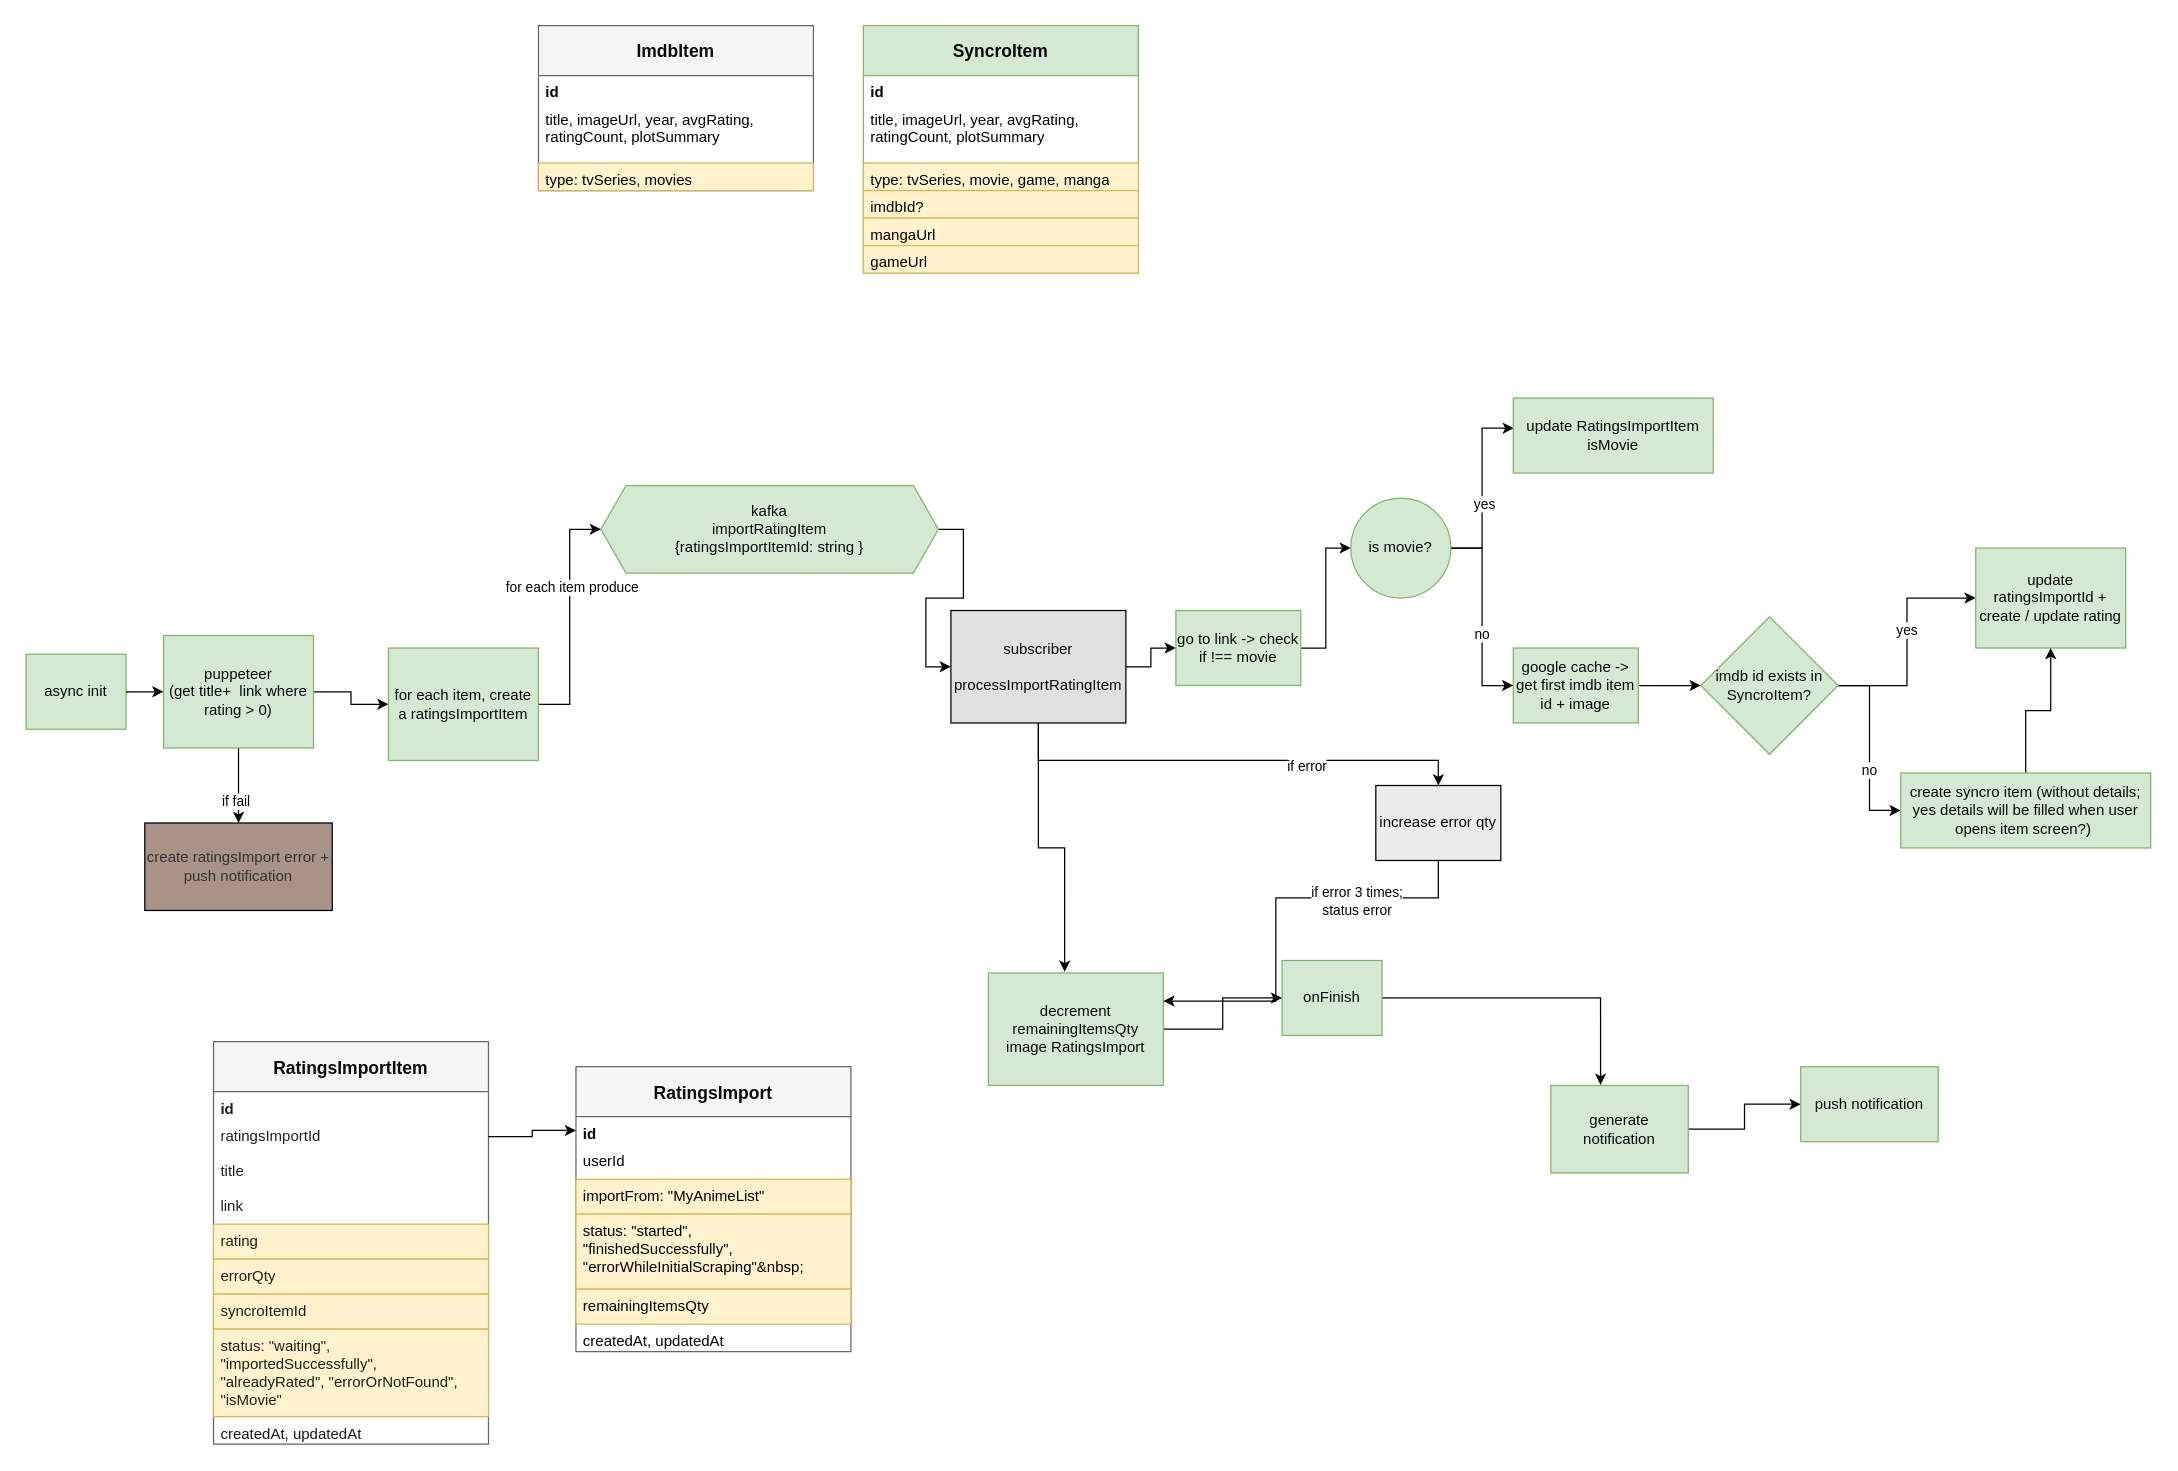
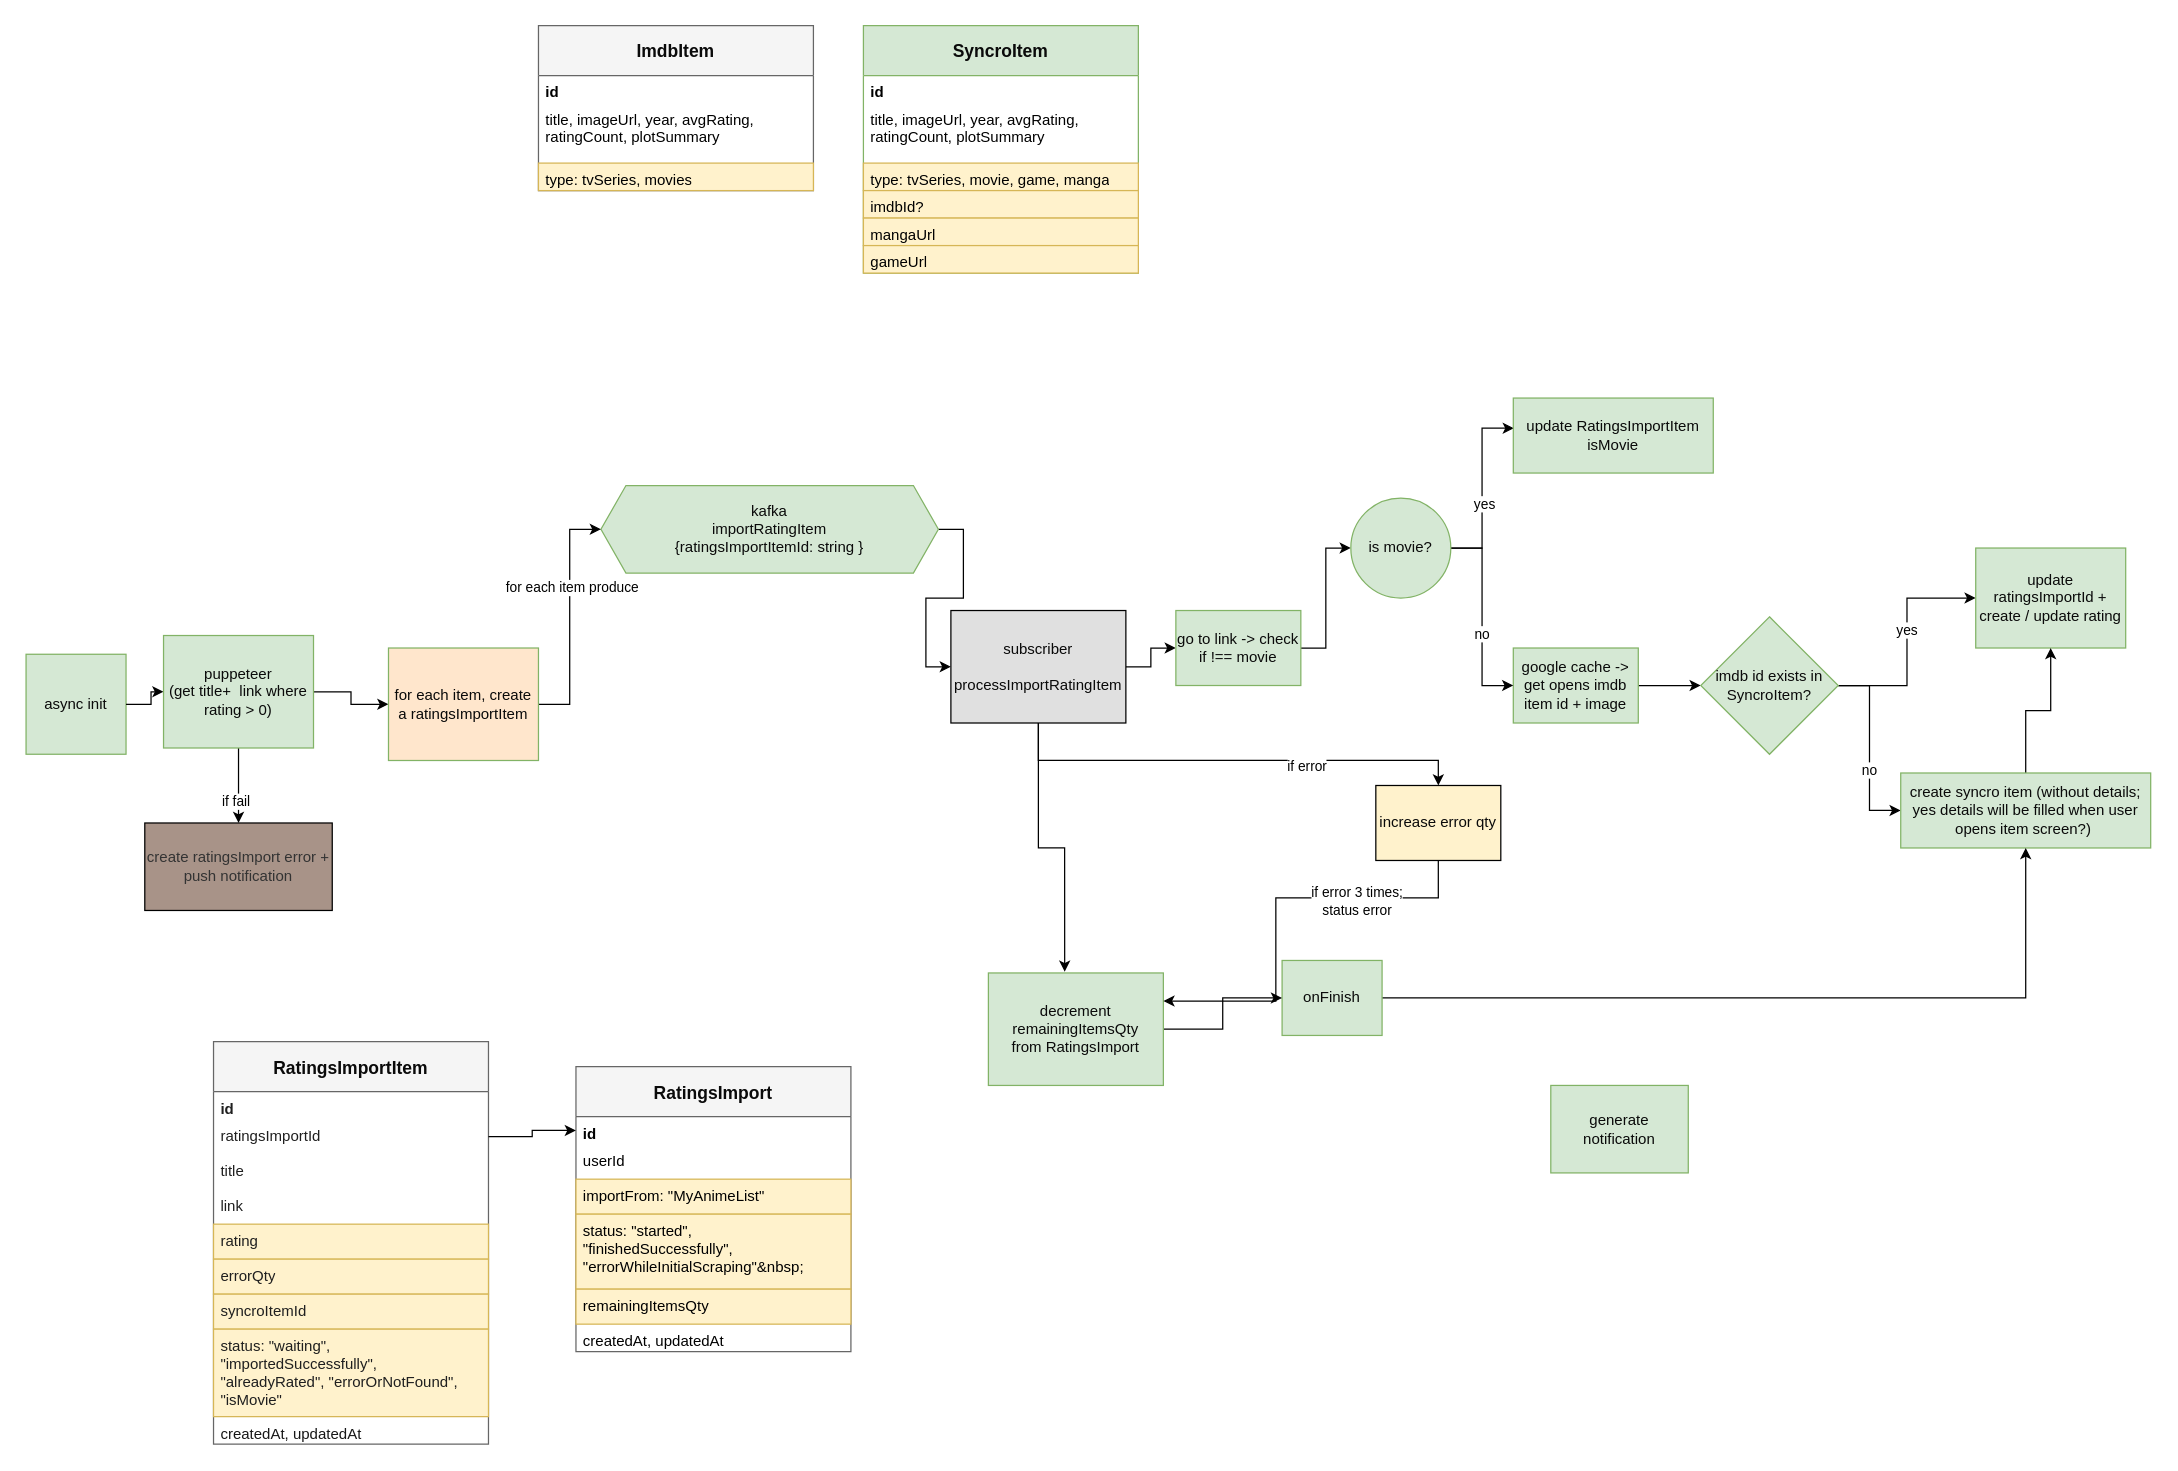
node "google cache -> get first imdb item id + image": label "google cache -> get first imdb item id + image" -> "google cache -> get opens imdb item id + image"
node "async init": size 100x75 -> 100x100
node "for each item, create a ratingsImportItem": fillcolor #d5e8d4 -> #ffe6cc
node "increase error qty": fillcolor #ebebeb -> #fff2cc
node "decrement remainingItemsQty image RatingsImport": label "decrement remainingItemsQty image RatingsImport" -> "decrement remainingItemsQty from RatingsImport"
edge "onFinish" -> "generate notification": now "onFinish" -> "create syncro item (without details; yes details will be filled when user opens item screen?)"
node "push notification": removed
edge "generate notification" -> "push notification": removed
